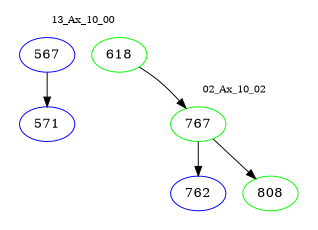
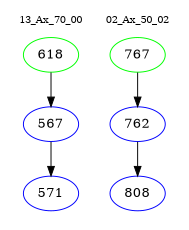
cluster "13_Ax_10_00": label "13_Ax_10_00" -> "13_Ax_70_00"
edge "618" -> "767": now "618" -> "567"
cluster "02_Ax_10_02": label "02_Ax_10_02" -> "02_Ax_50_02"
edge "767" -> "808": now "762" -> "808"
node "808": color green -> blue
